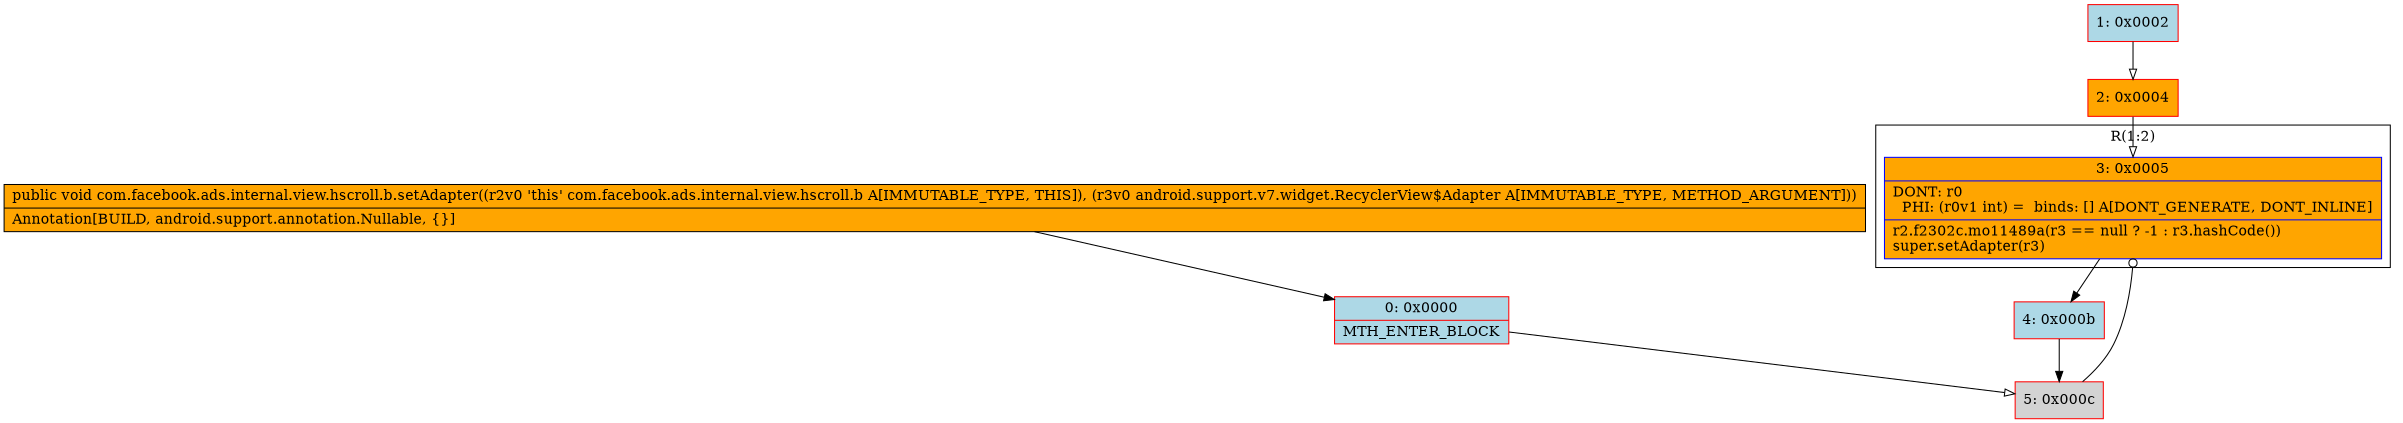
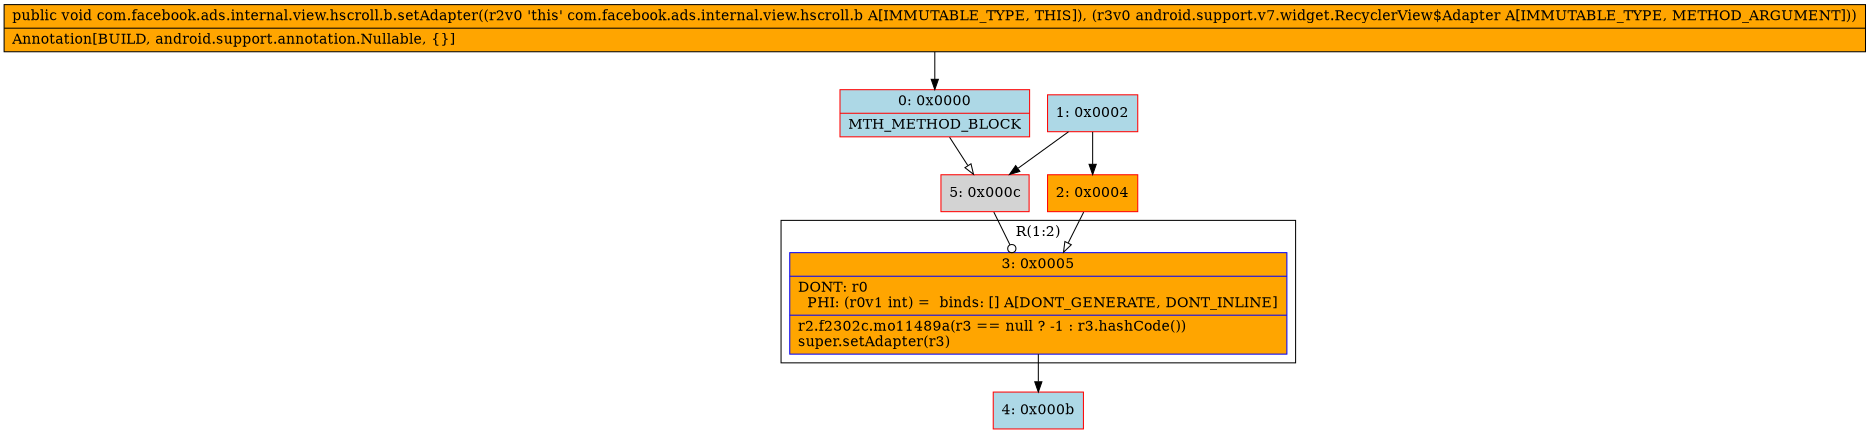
edge "1: 0x0002" -> "2: 0x0004": arrowhead onormal -> normal
node "0: 0x0000": text "MTH_ENTER_BLOCK" -> "MTH_METHOD_BLOCK"
edge "4: 0x000b" -> "5: 0x000c": now "1: 0x0002" -> "5: 0x000c"
